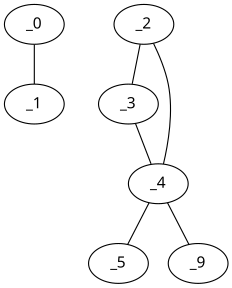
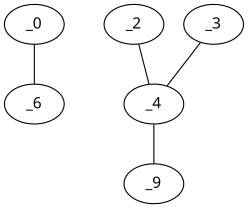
edge "_2" -- "_3": removed
node "_1": label "_1" -> "_6"
node "_5": removed
